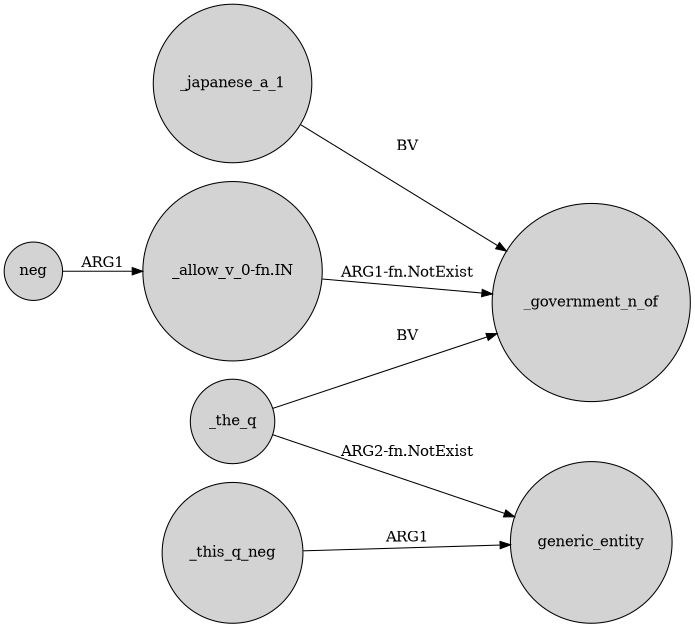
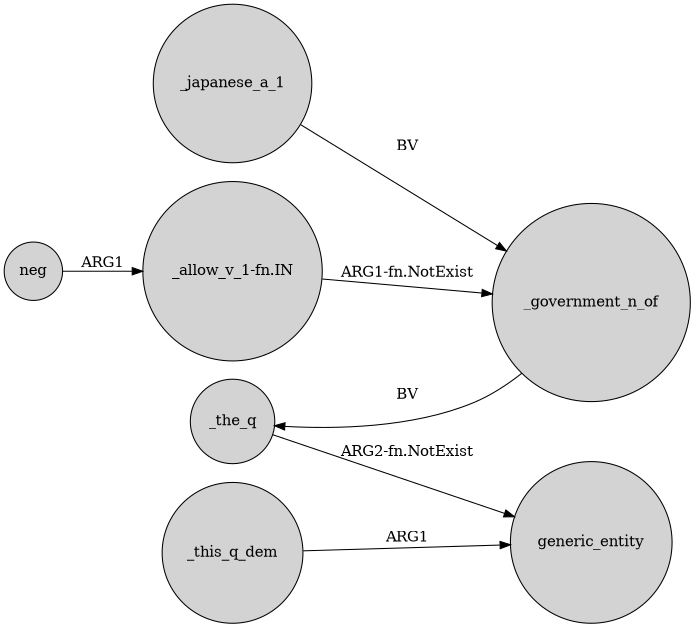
node "_allow_v_0-fn.IN": label "_allow_v_0-fn.IN" -> "_allow_v_1-fn.IN"
edge "_the_q" -> "_government_n_of": reversed
node "_this_q_neg": label "_this_q_neg" -> "_this_q_dem"
